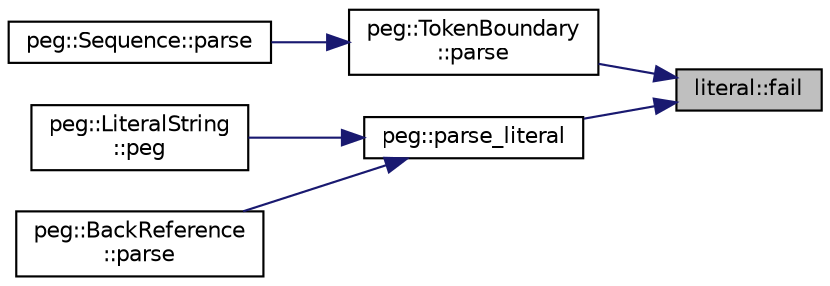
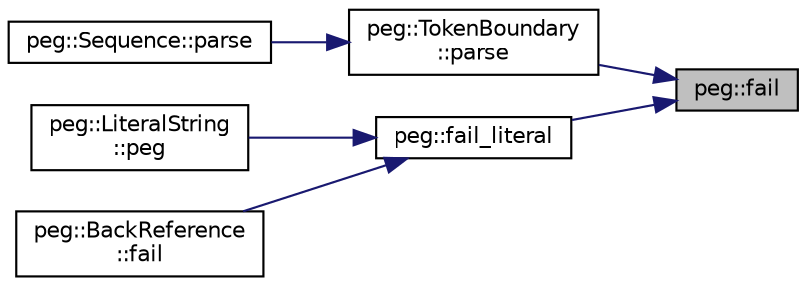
node "literal::fail": label "literal::fail" -> "peg::fail"
node "peg::parse_literal": label "peg::parse_literal" -> "peg::fail_literal"
node "peg::BackReference ::parse": label "peg::BackReference ::parse" -> "peg::BackReference ::fail"
